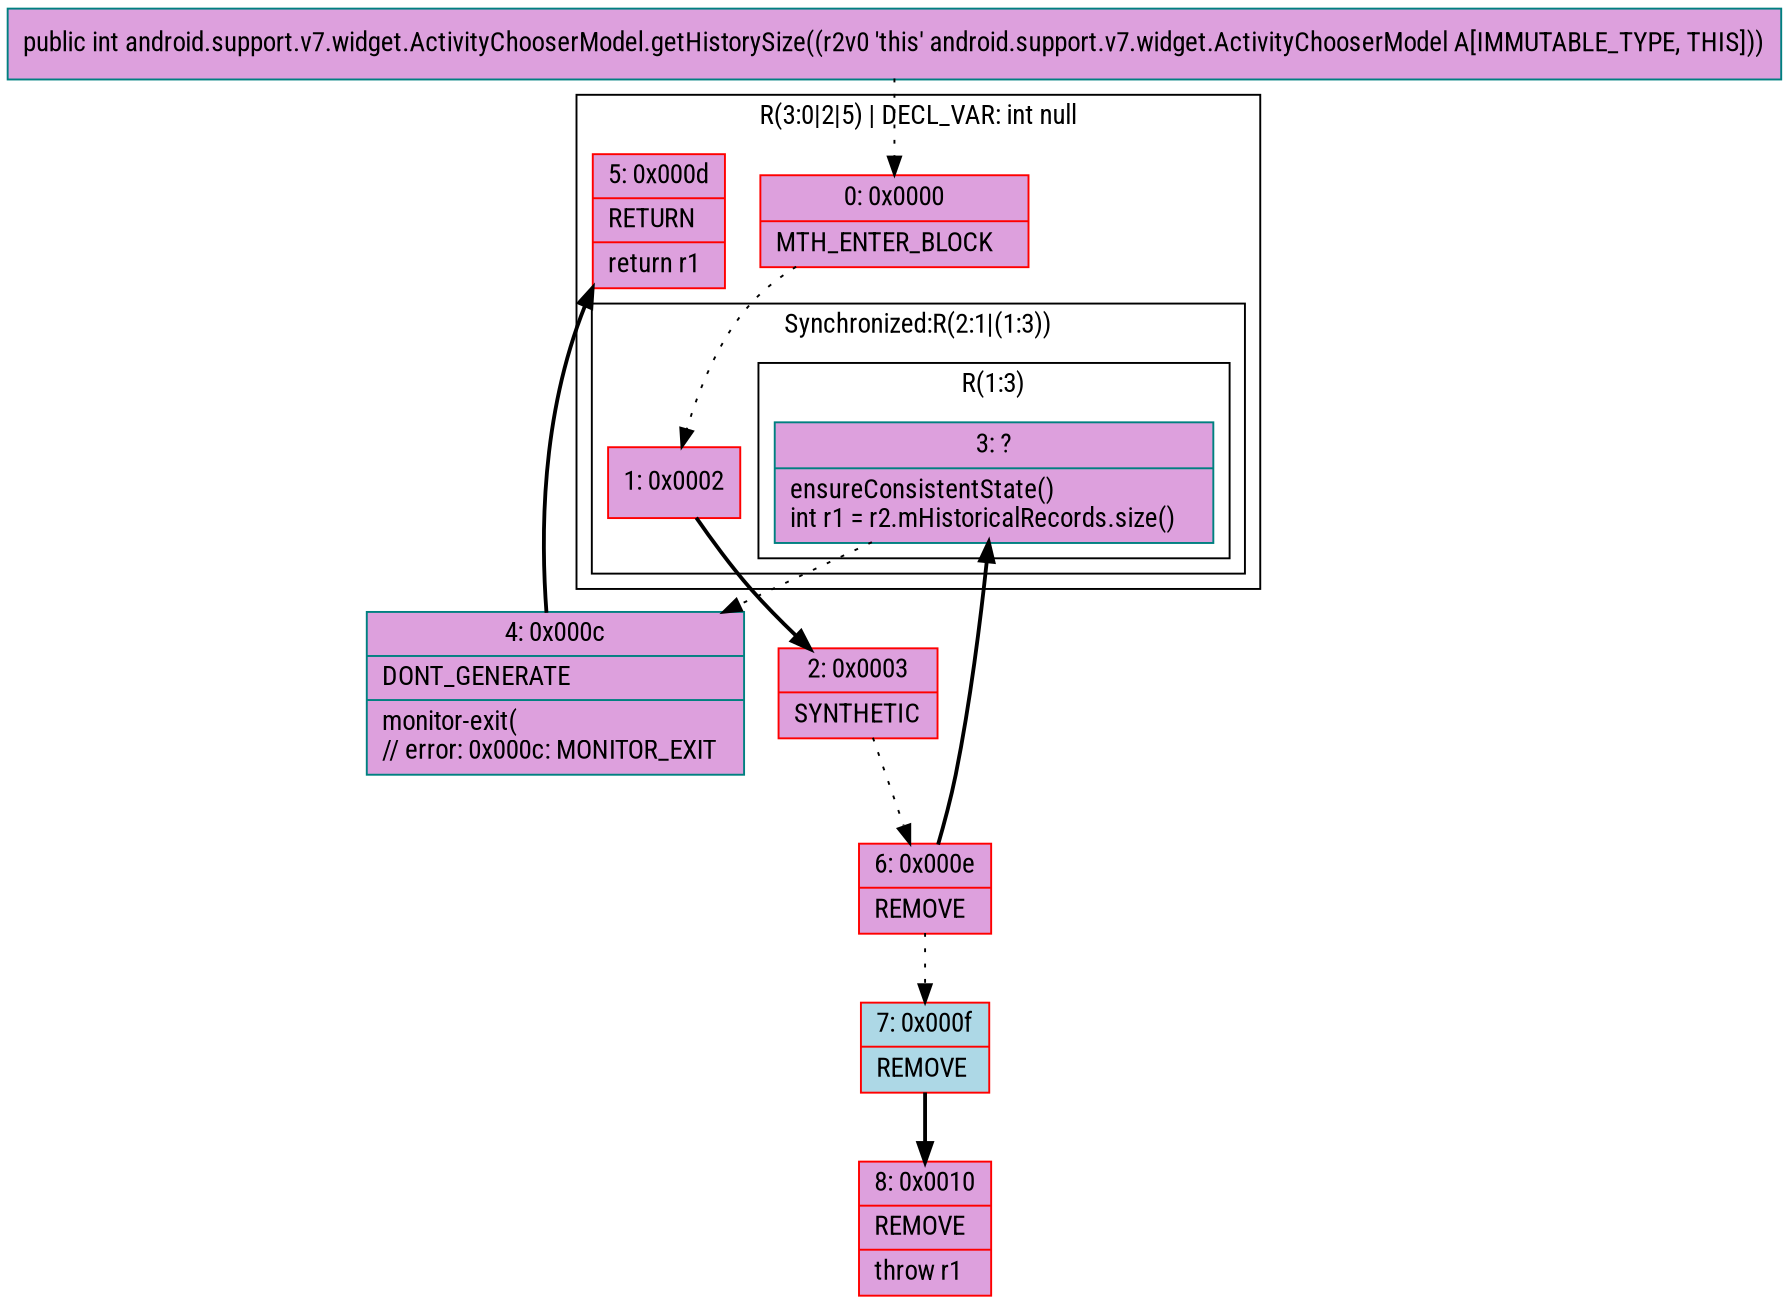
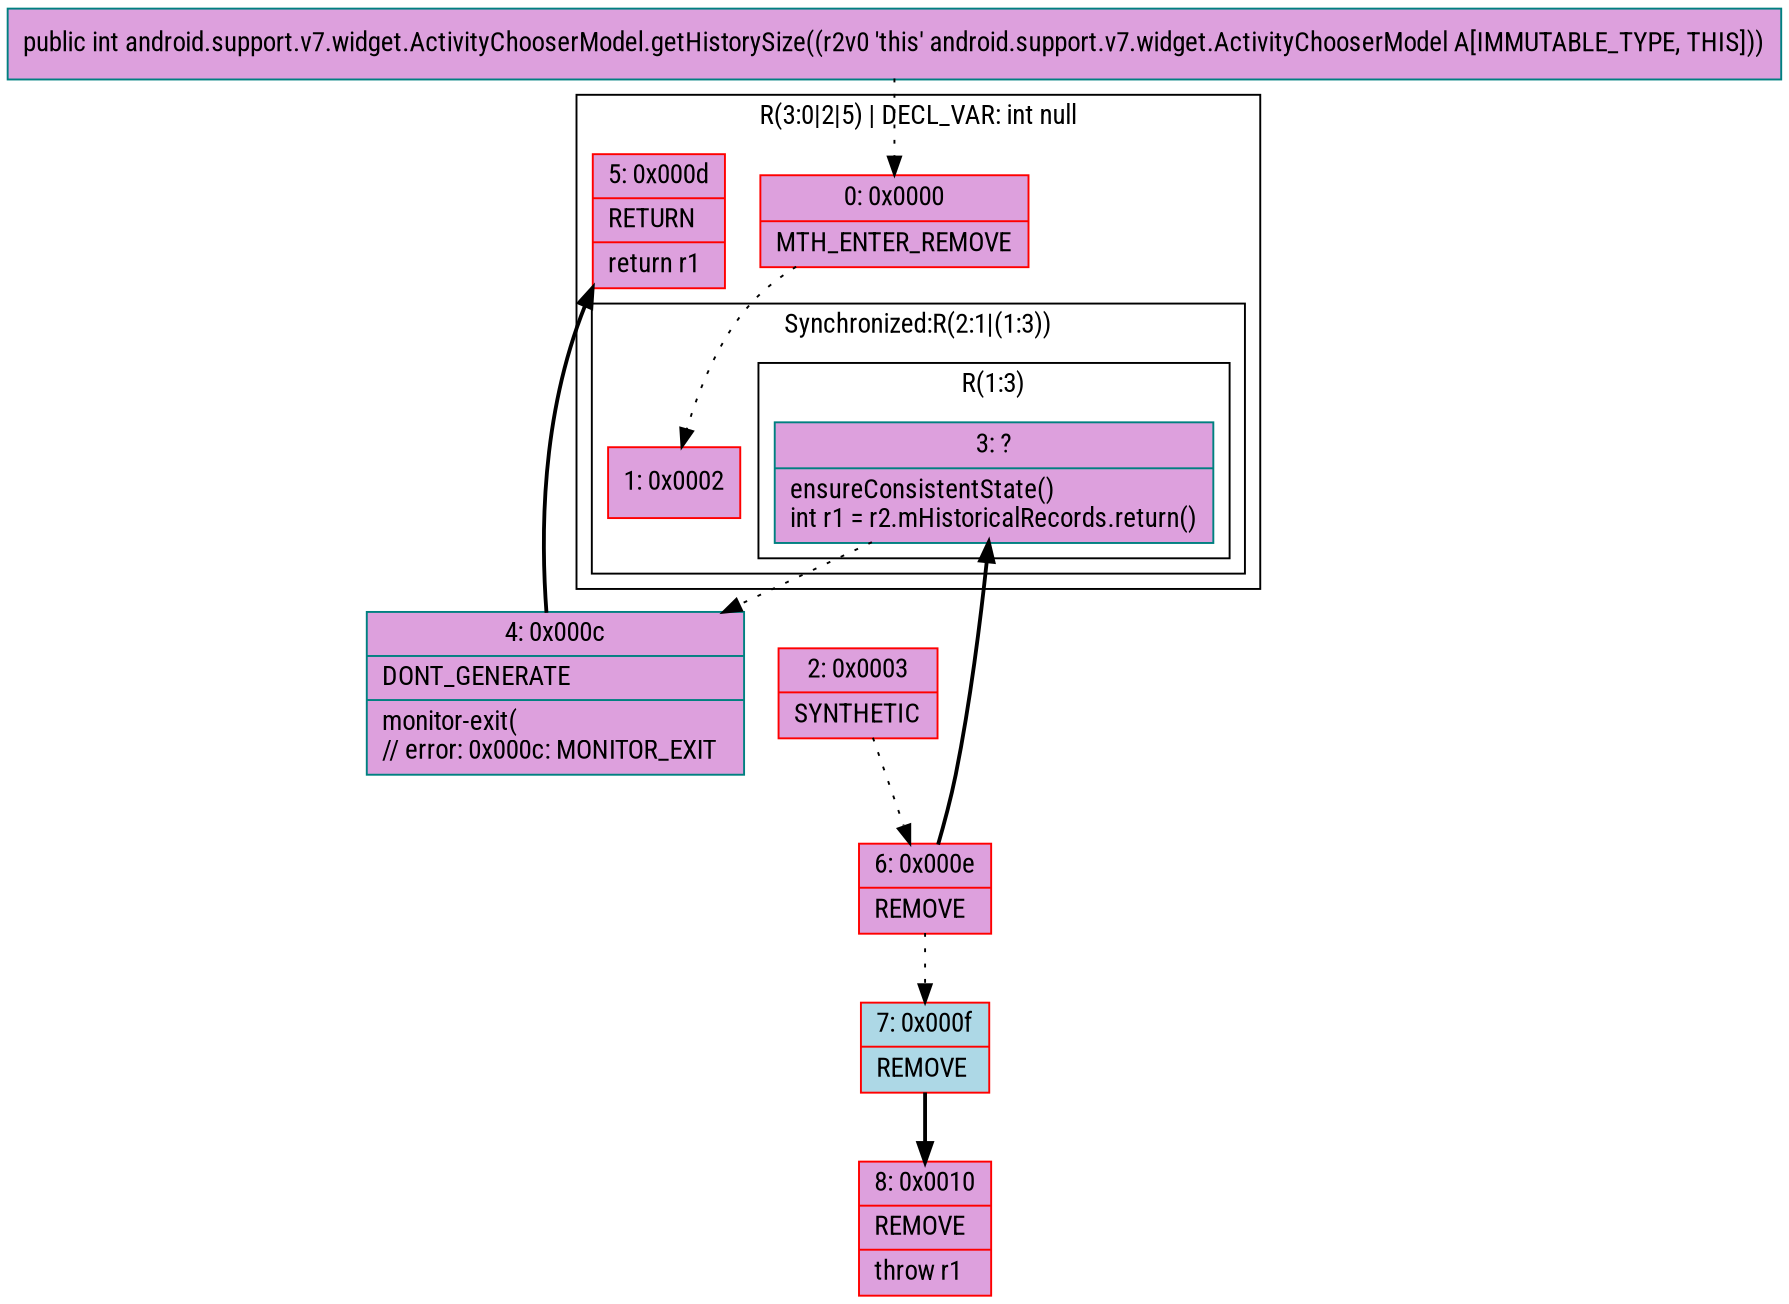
node "0: 0x0000": text "MTH_ENTER_BLOCK" -> "MTH_ENTER_REMOVE"
node "3: ?": text "int r1 = r2.mHistoricalRecords.size()" -> "int r1 = r2.mHistoricalRecords.return()"
edge "1: 0x0002" -> "2: 0x0003": removed
